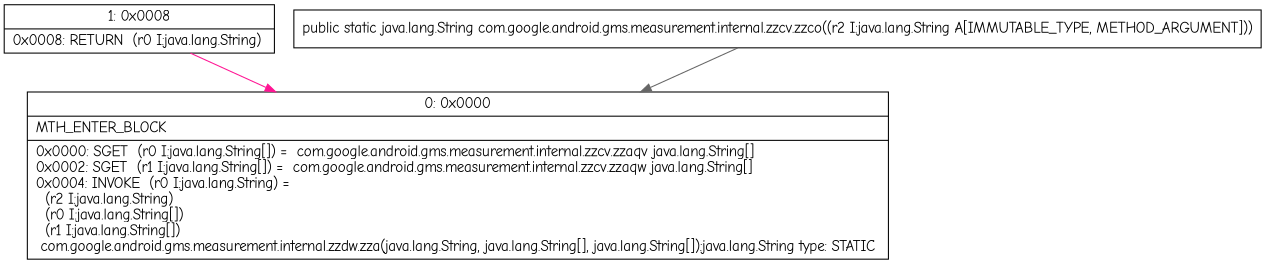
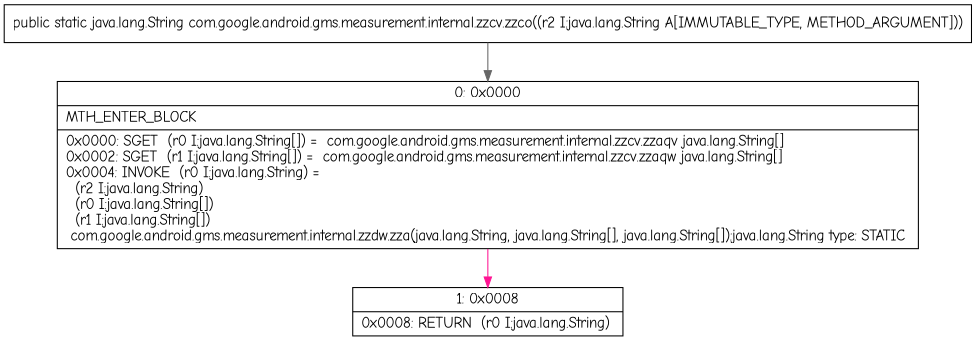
edge "1: 0x0008" -> "0: 0x0000": reversed
